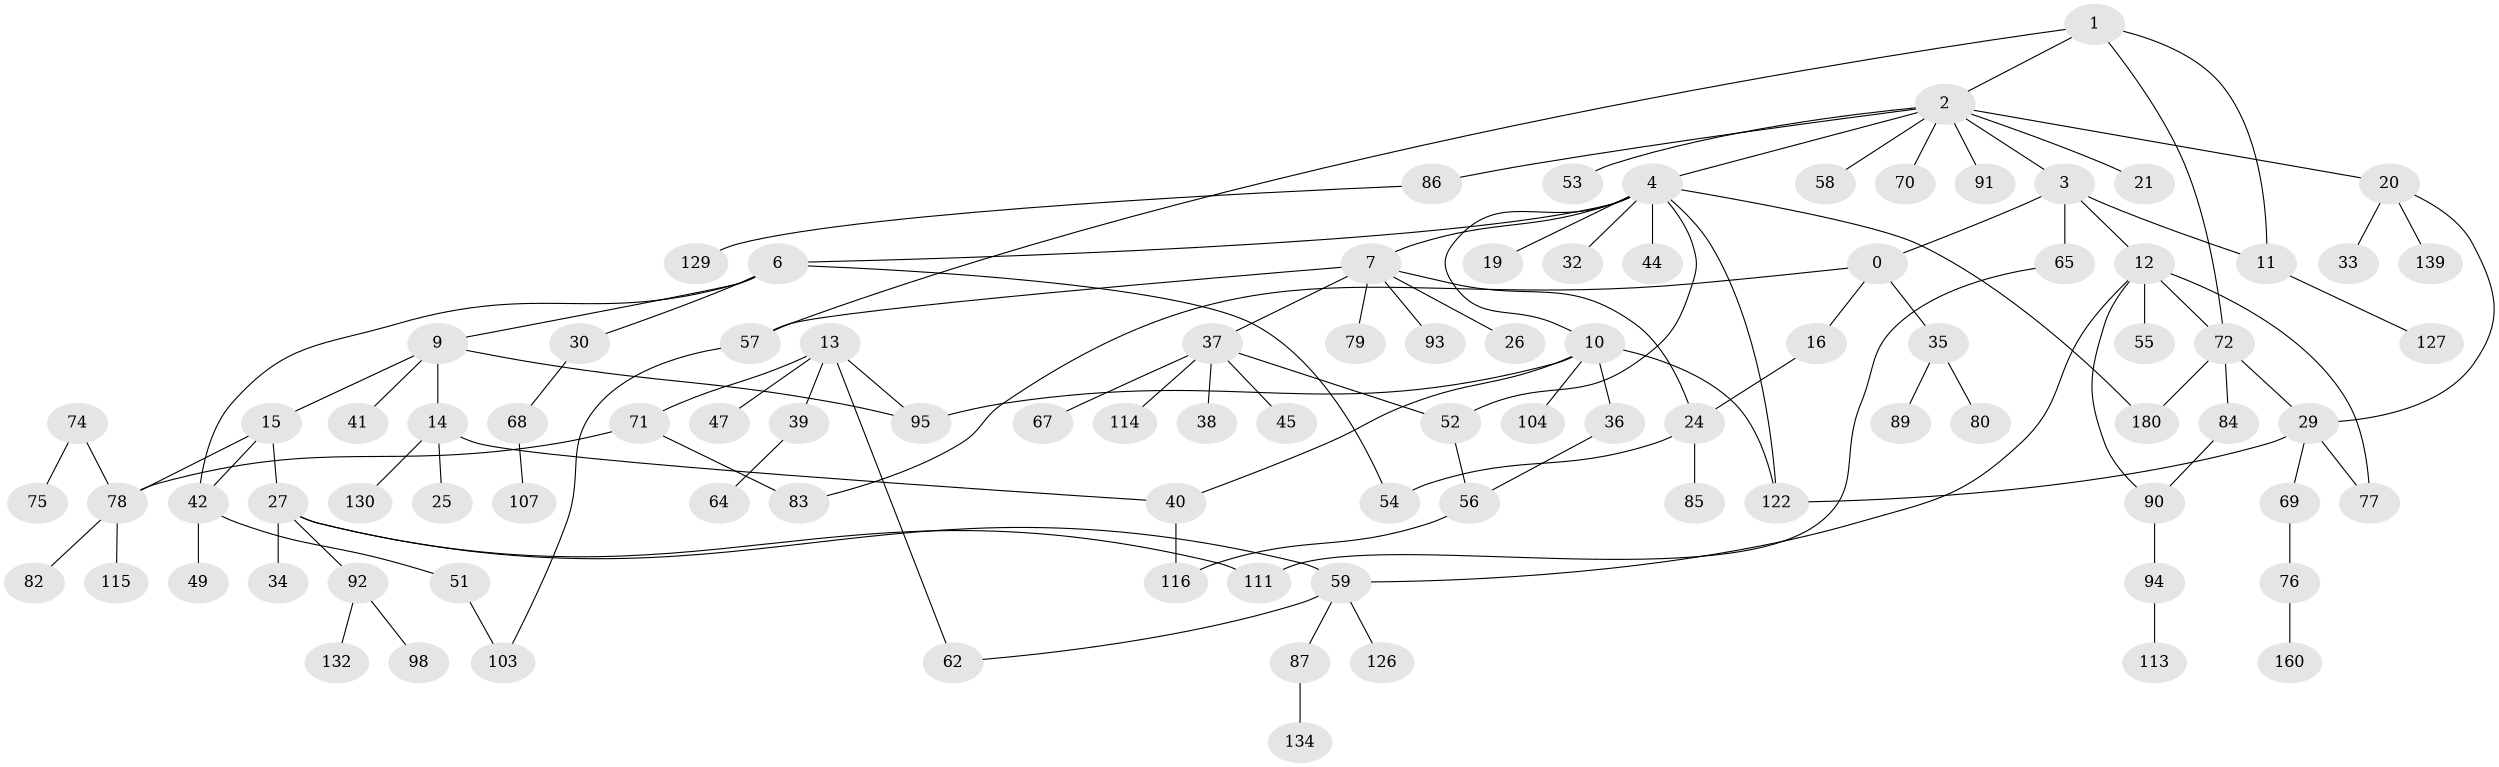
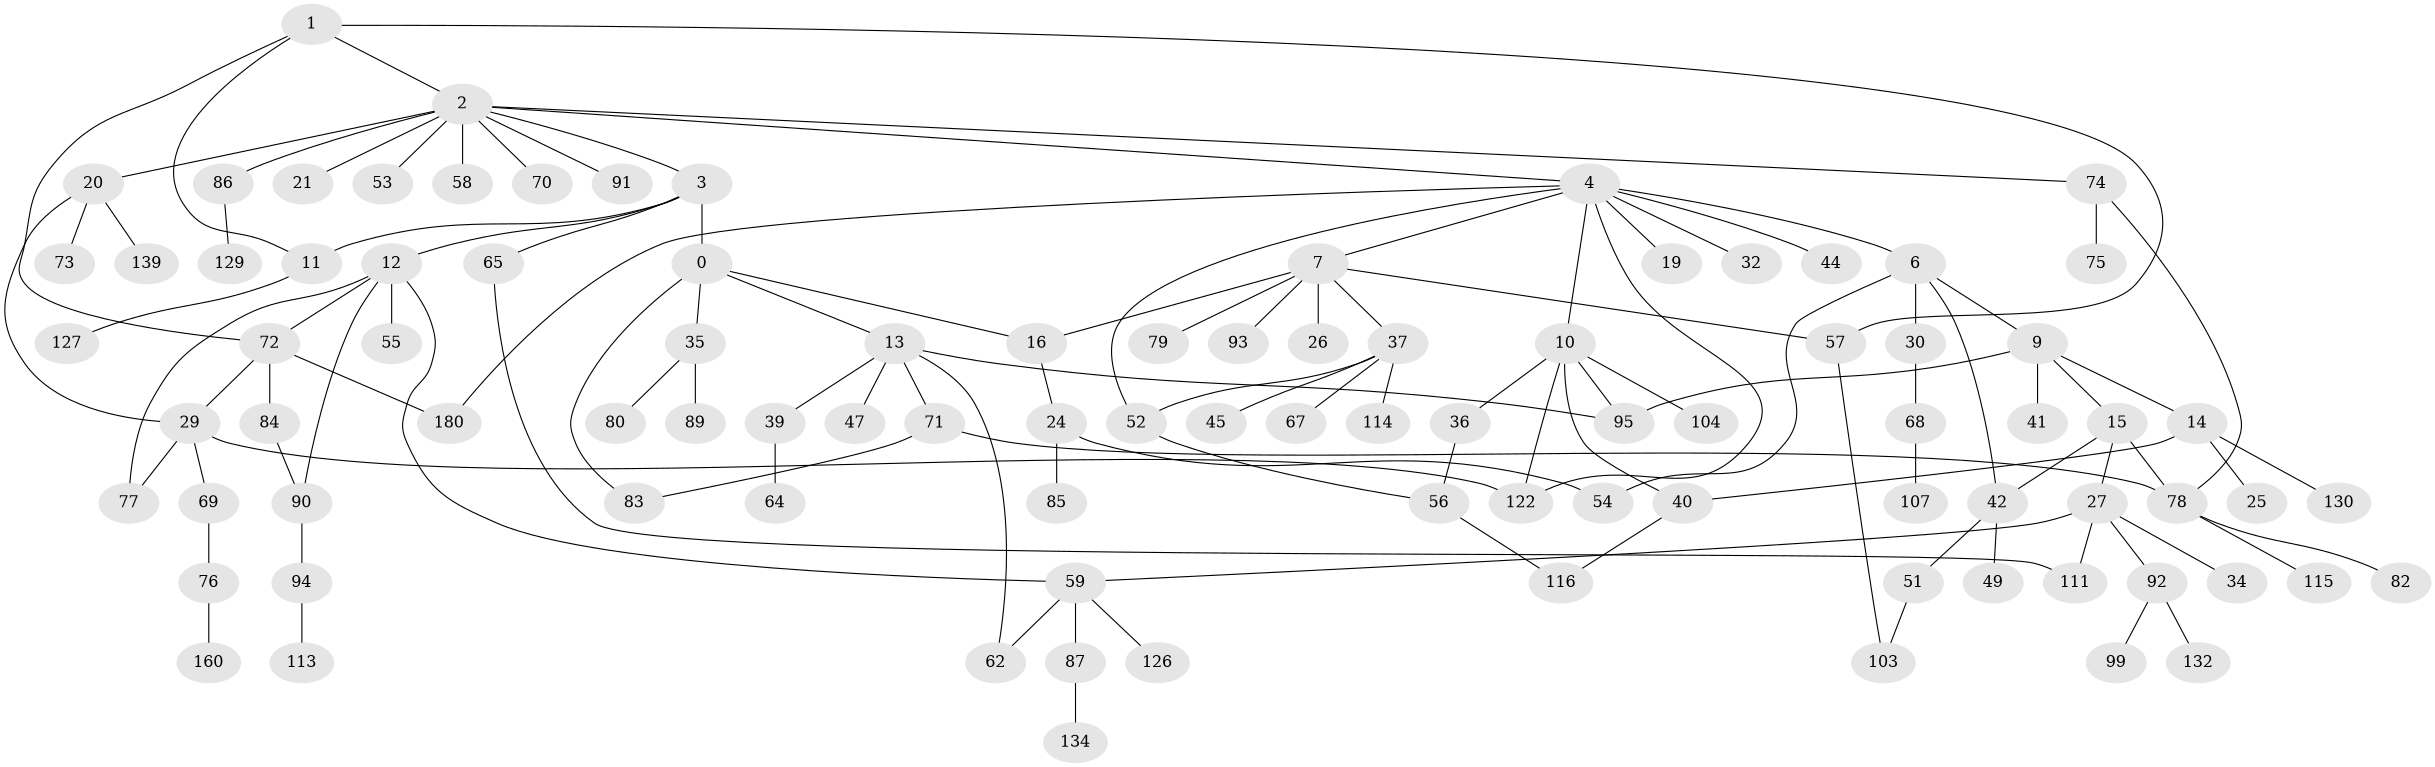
edge "2" -- "74": added
node "33": label "33" -> "73"
edge "7" -- "24": now "7" -- "16"
edge "0" -- "13": added
node "38": removed
node "98": label "98" -> "99"
